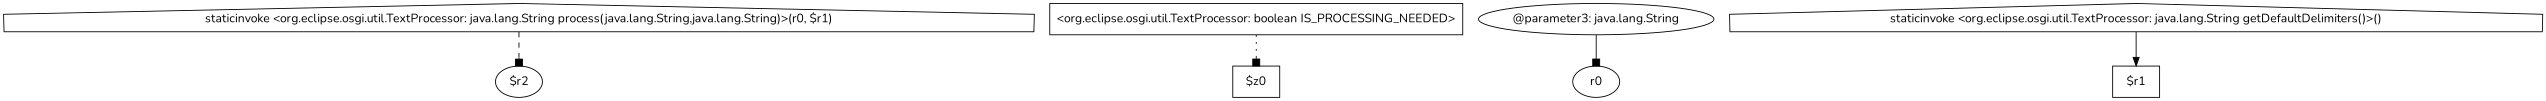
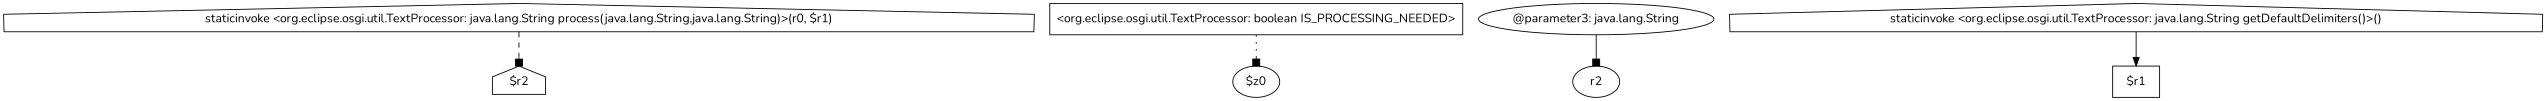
node "$r2": shape ellipse -> house
node "$z0": shape box -> ellipse
node "r0": label "r0" -> "r2"
